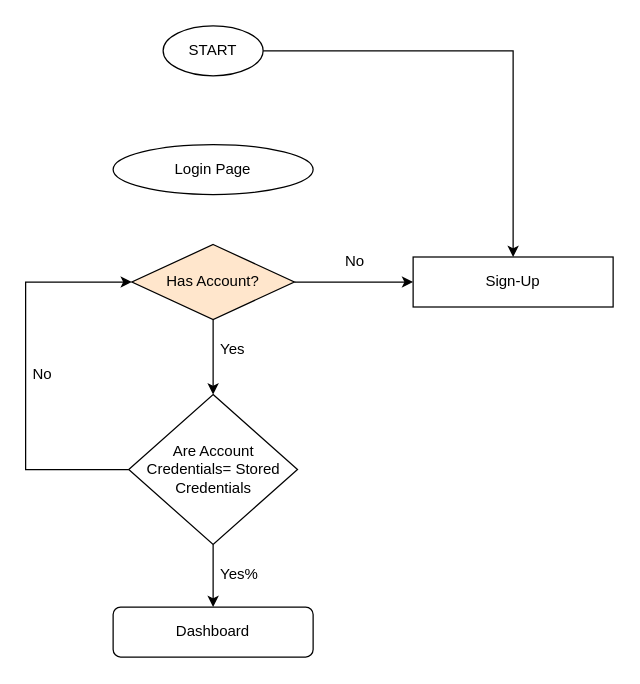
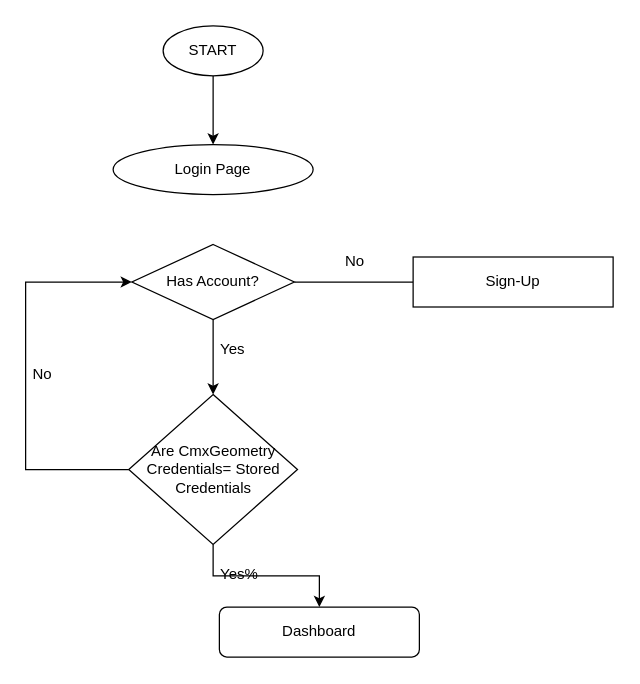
edge "START" -> "Sign-Up": now "START" -> "Login Page"
node "Has Account?": fillcolor #ffe6cc -> #ffffff
edge "Has Account?" -> "Sign-Up": arrowhead classic -> none
node "Are Account Credentials= Stored Credentials": label "Are Account Credentials= Stored Credentials" -> "Are CmxGeometry Credentials= Stored Credentials"
node "Dashboard": moved (213, 632) -> (319, 632)
